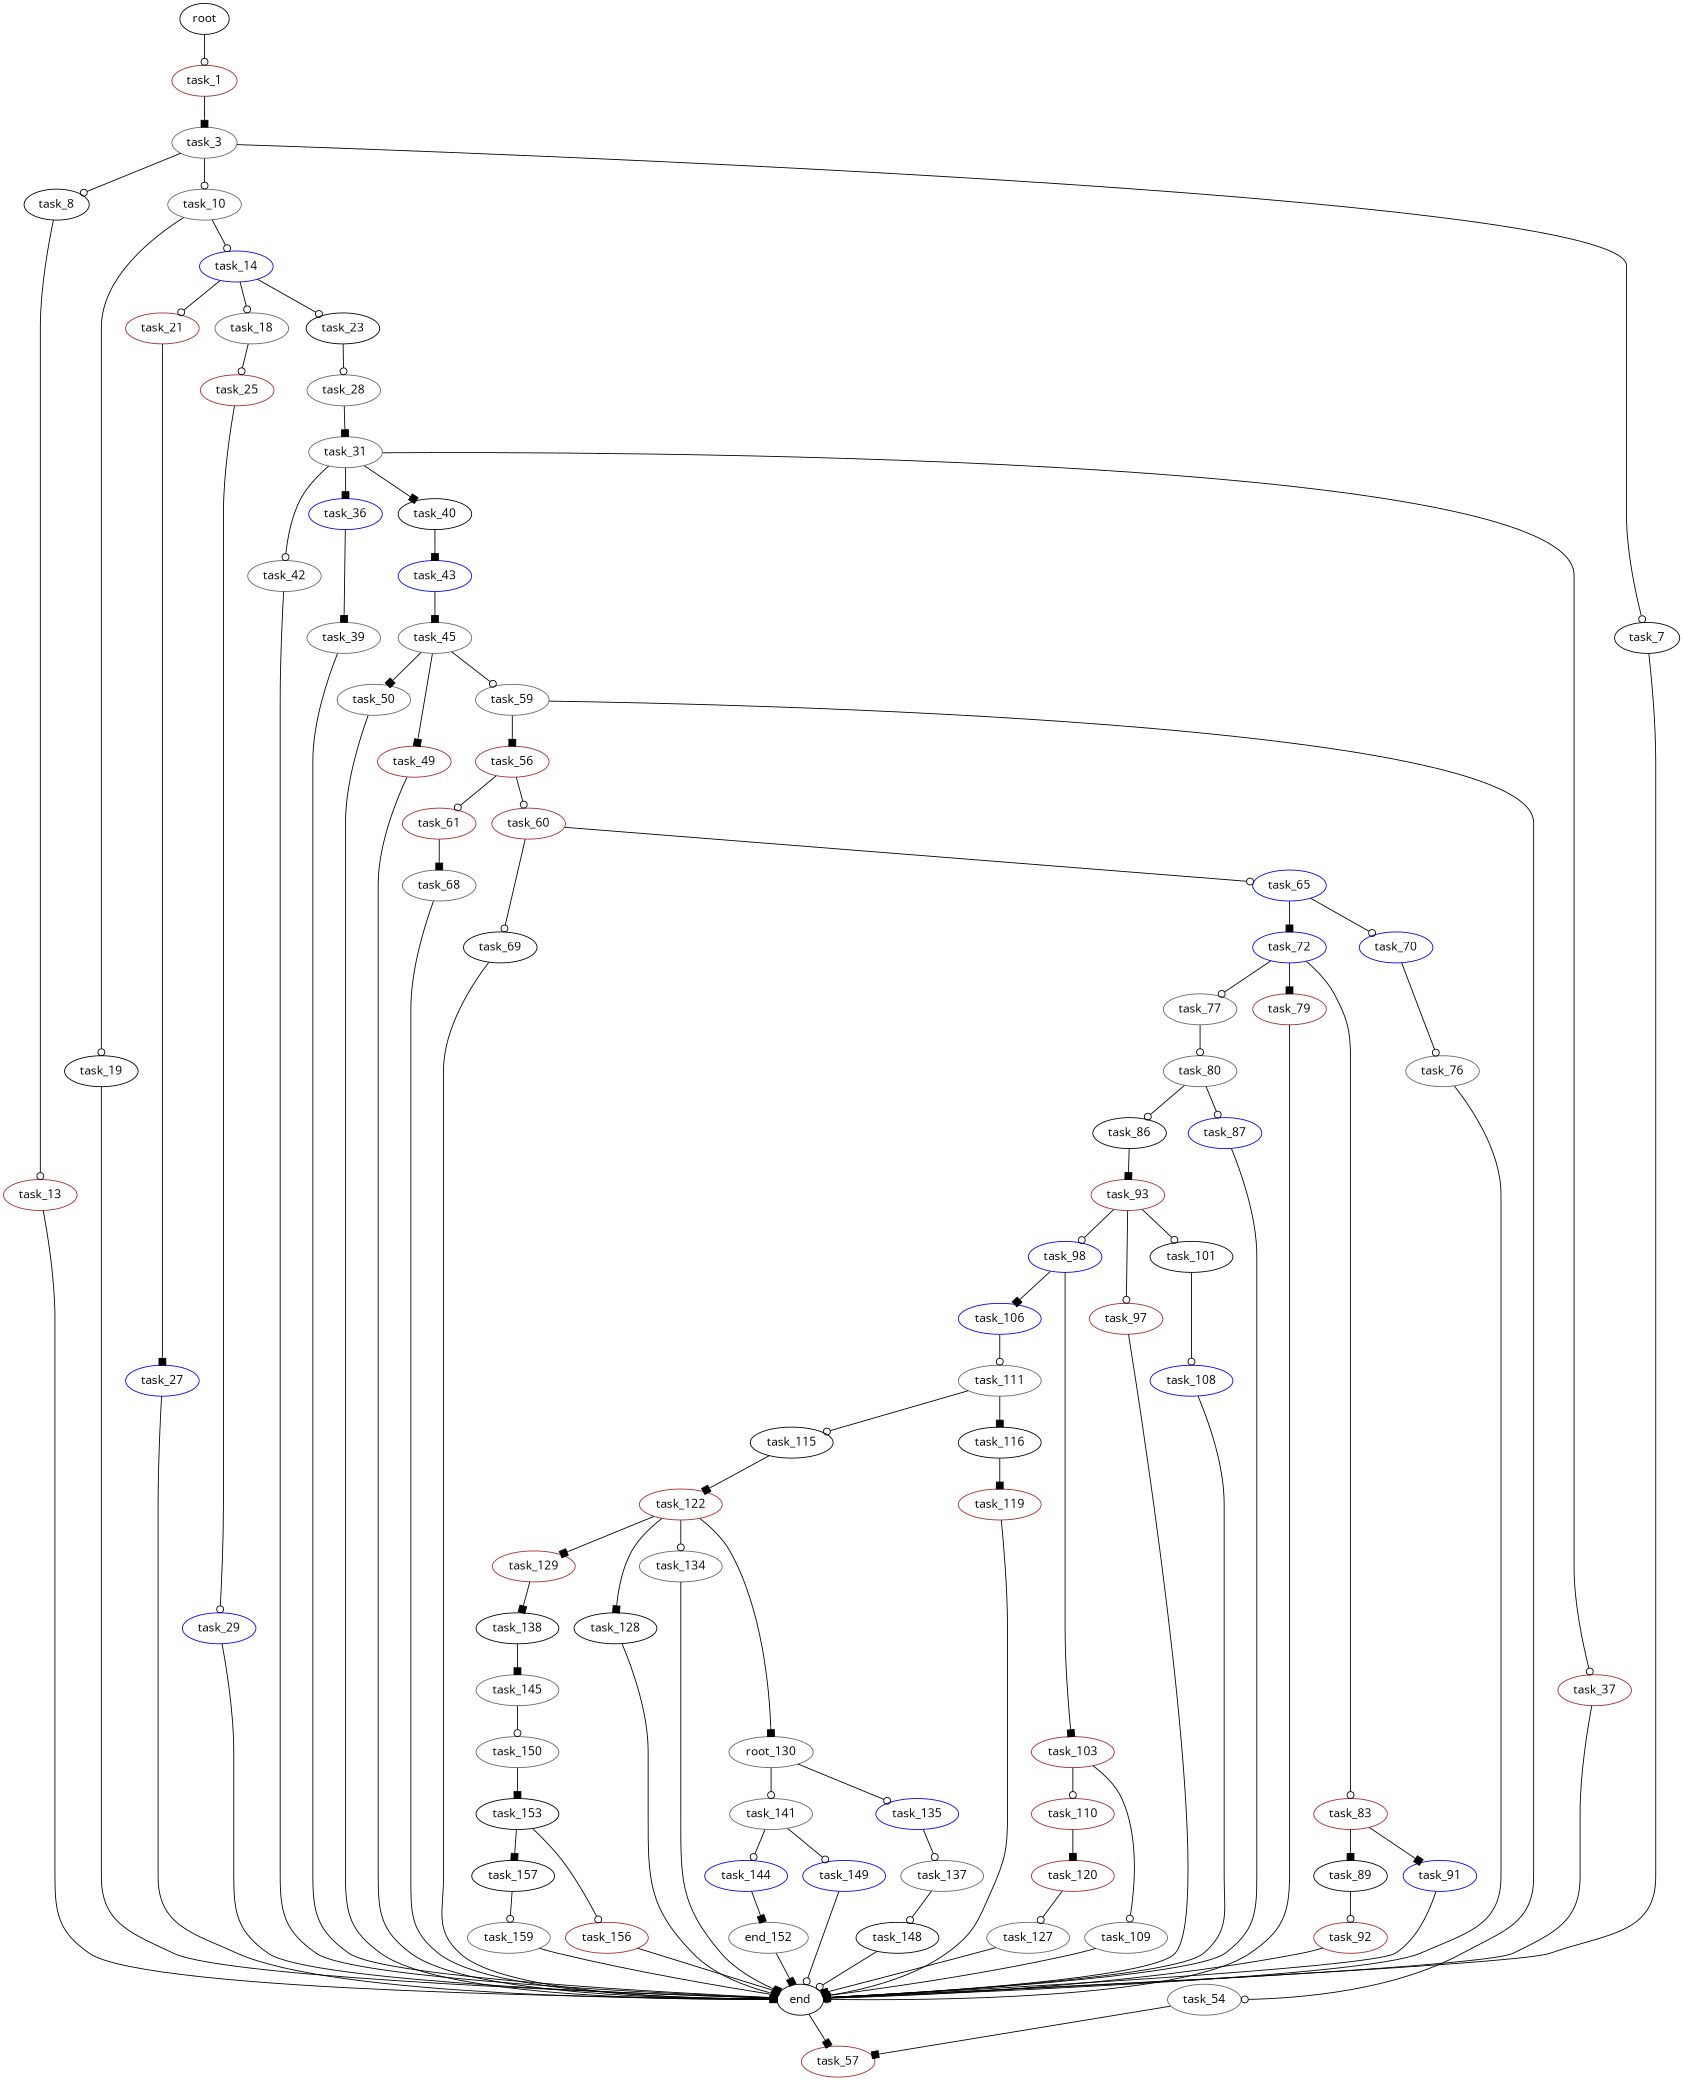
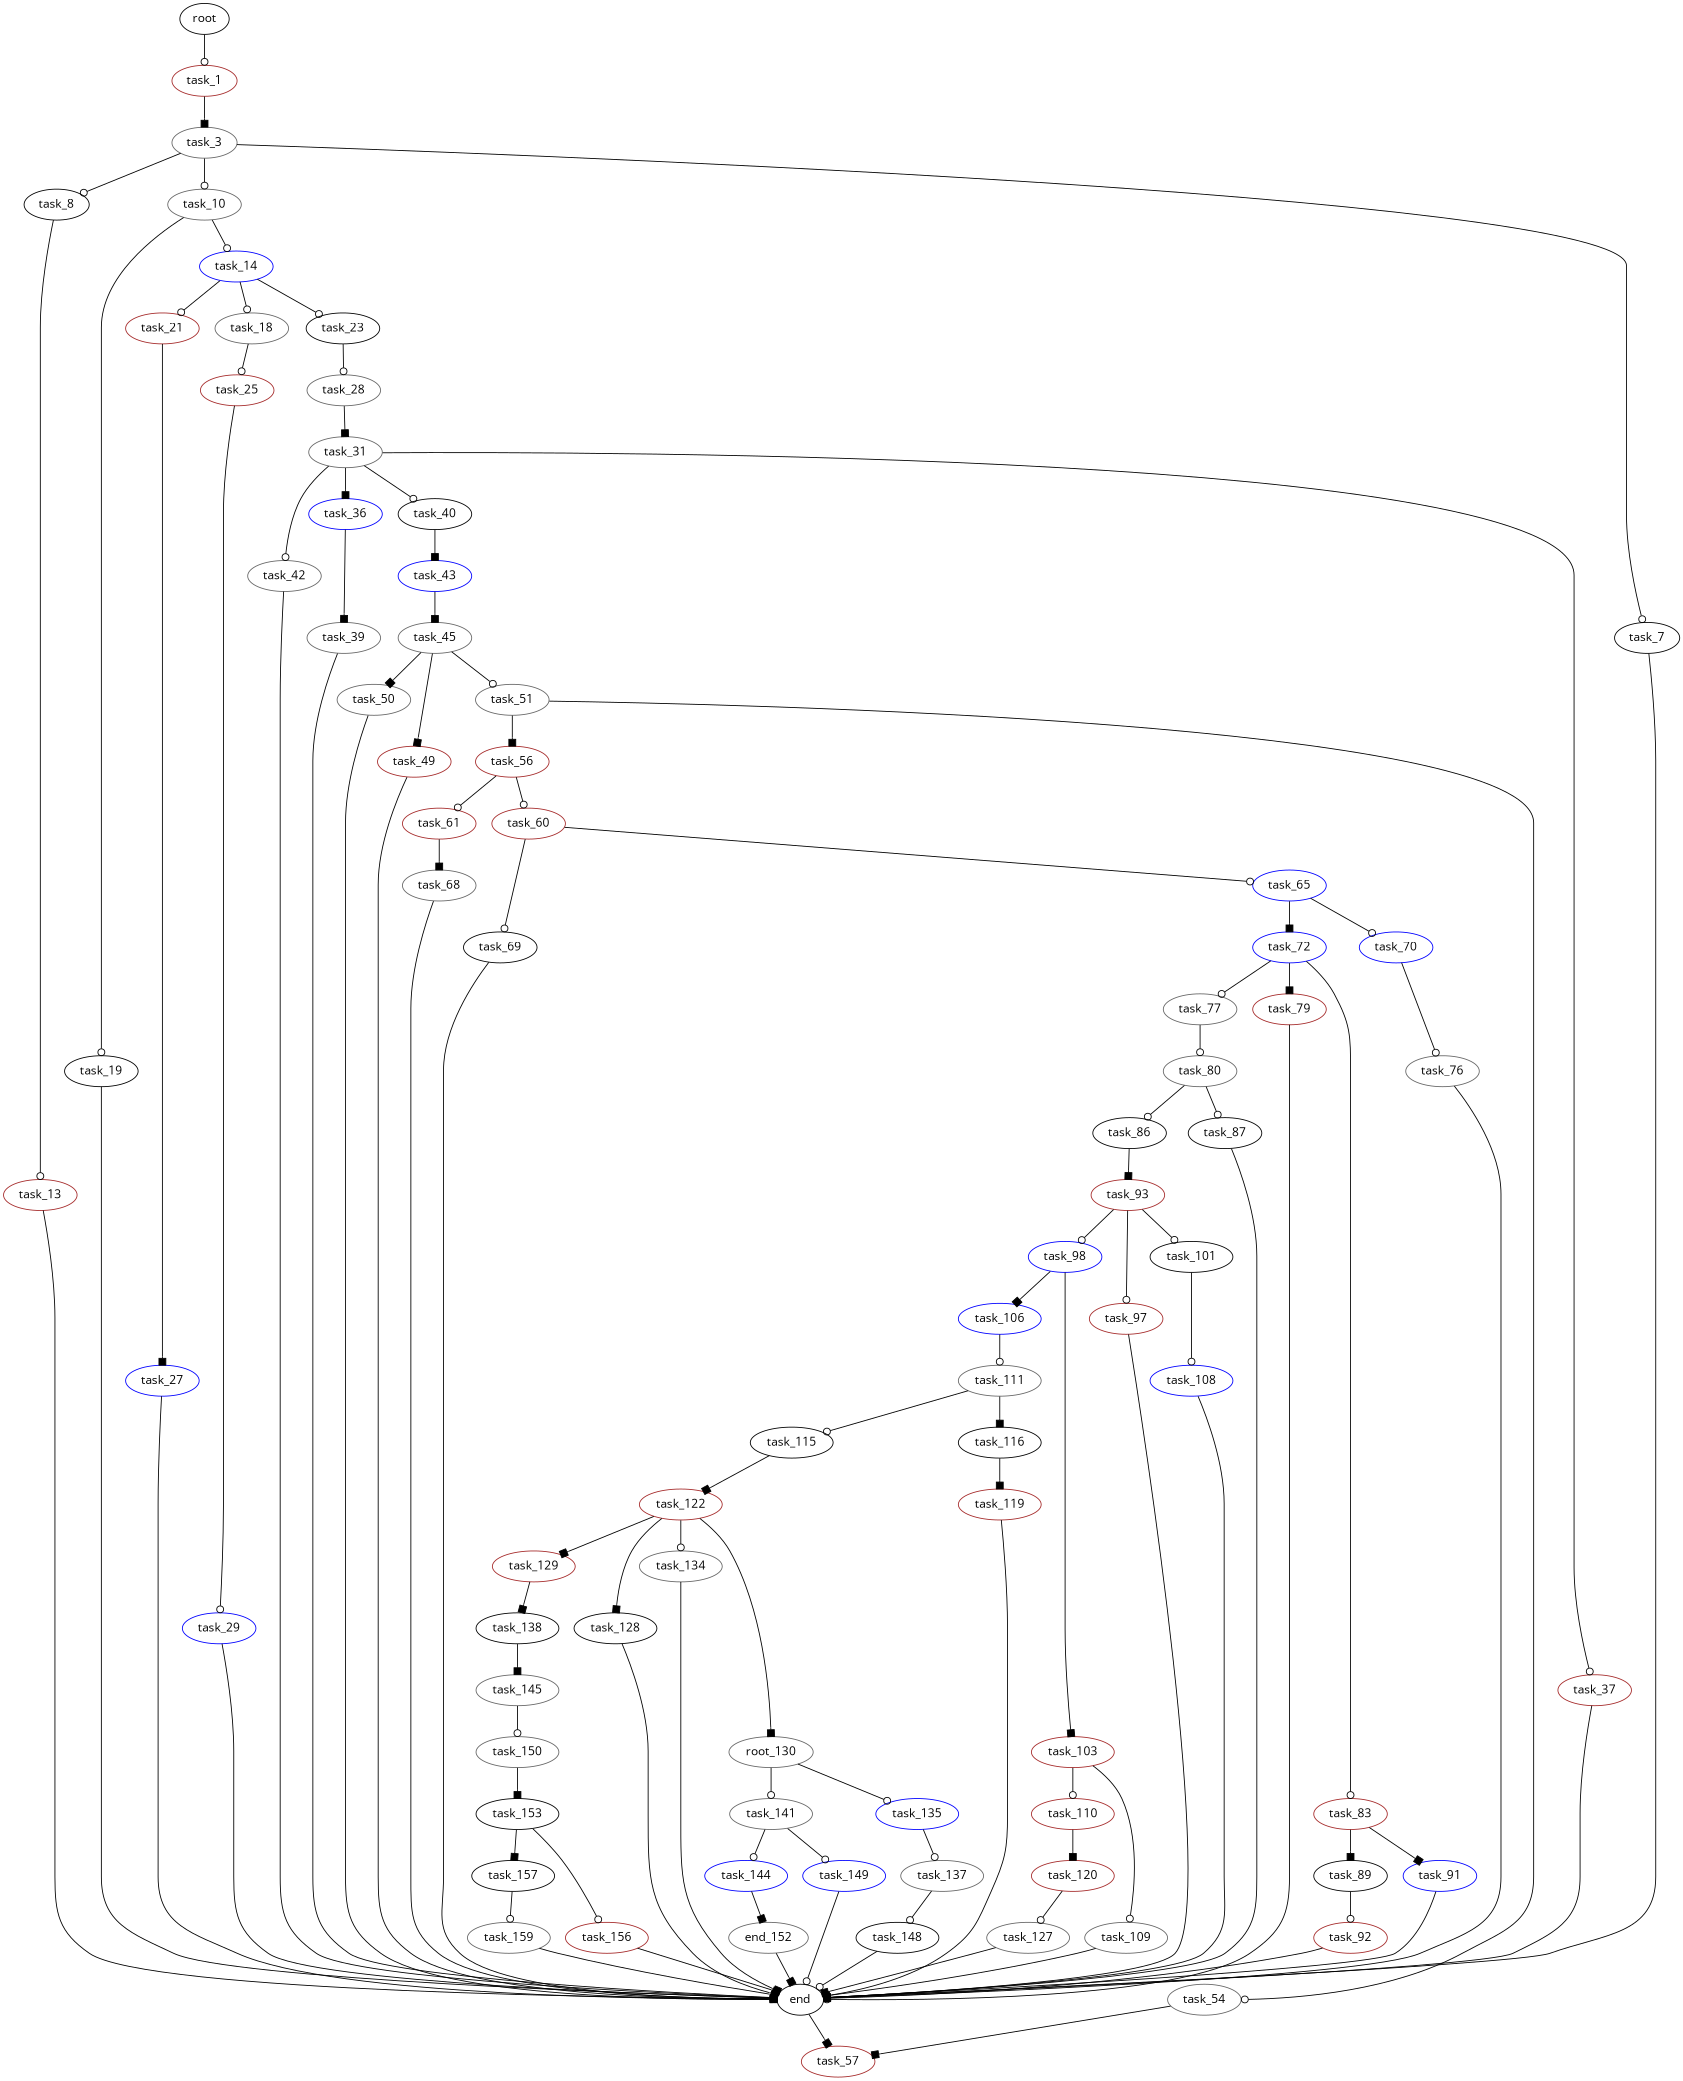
edge "task_31" -> "task_40": arrowhead box -> odot
node "task_59": label "task_59" -> "task_51"
node "task_87": color blue -> black
